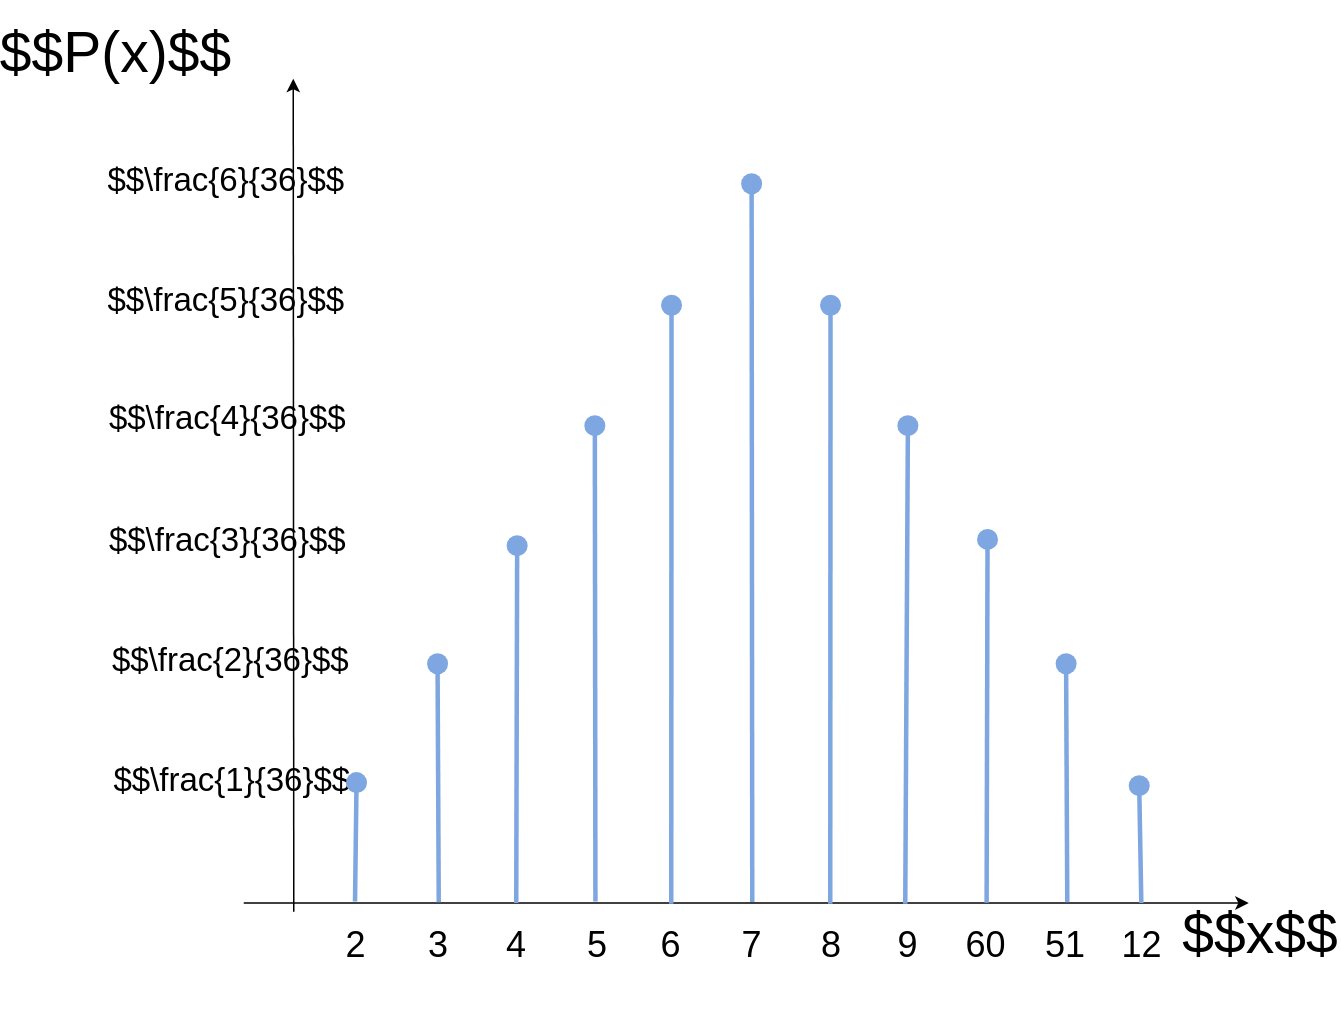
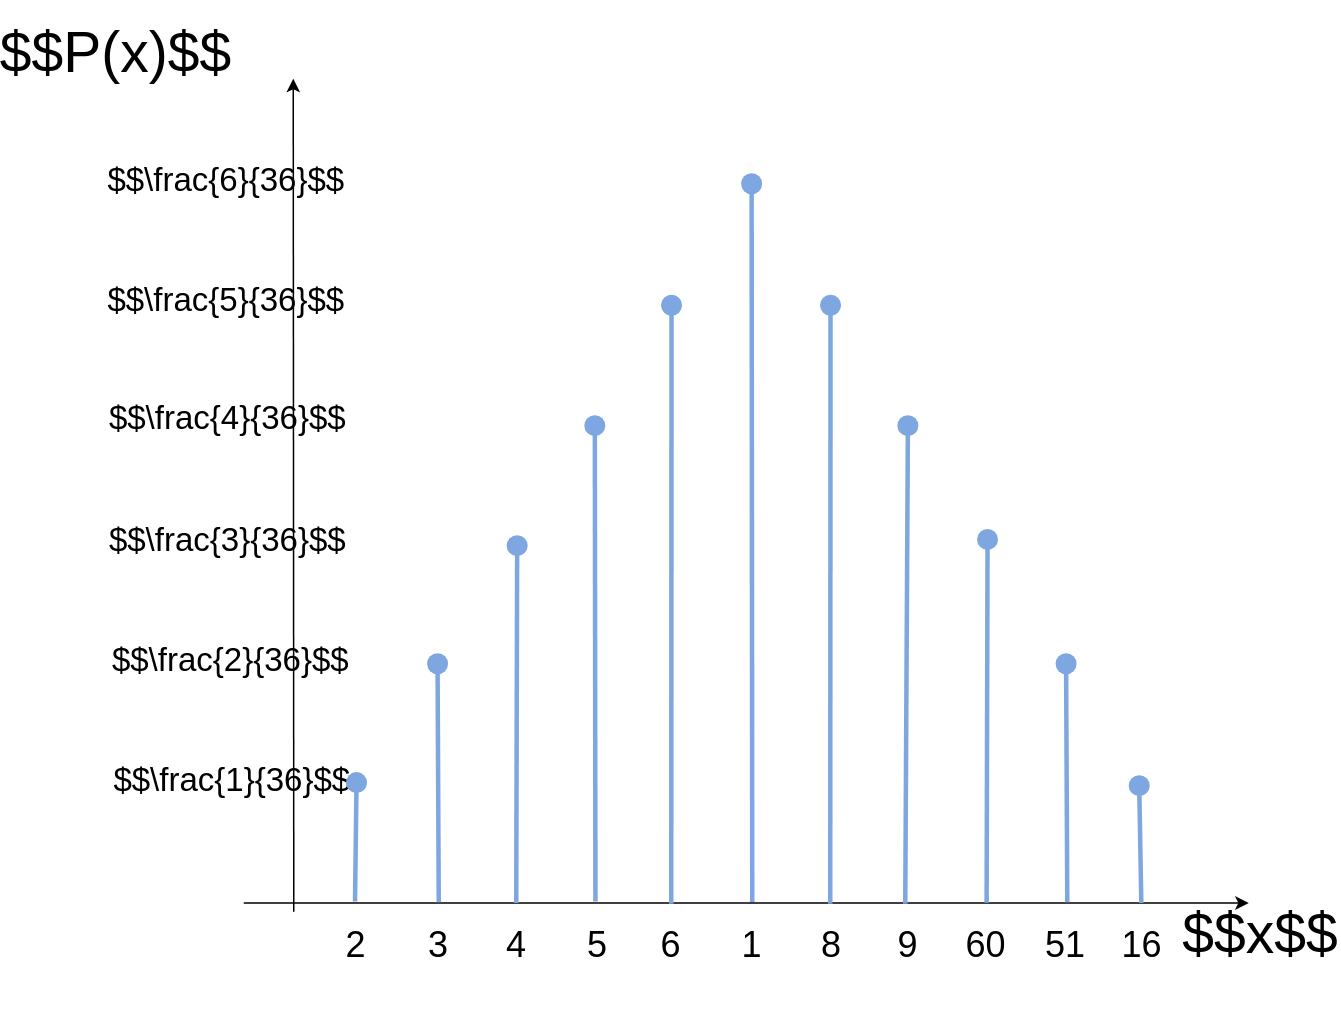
node "7": label "7" -> "1"
node "12": label "12" -> "16"
